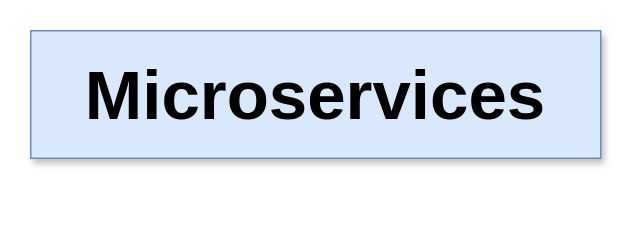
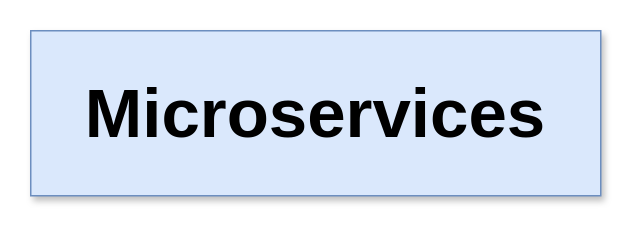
node "Microservices": size 570x128 -> 570x165
